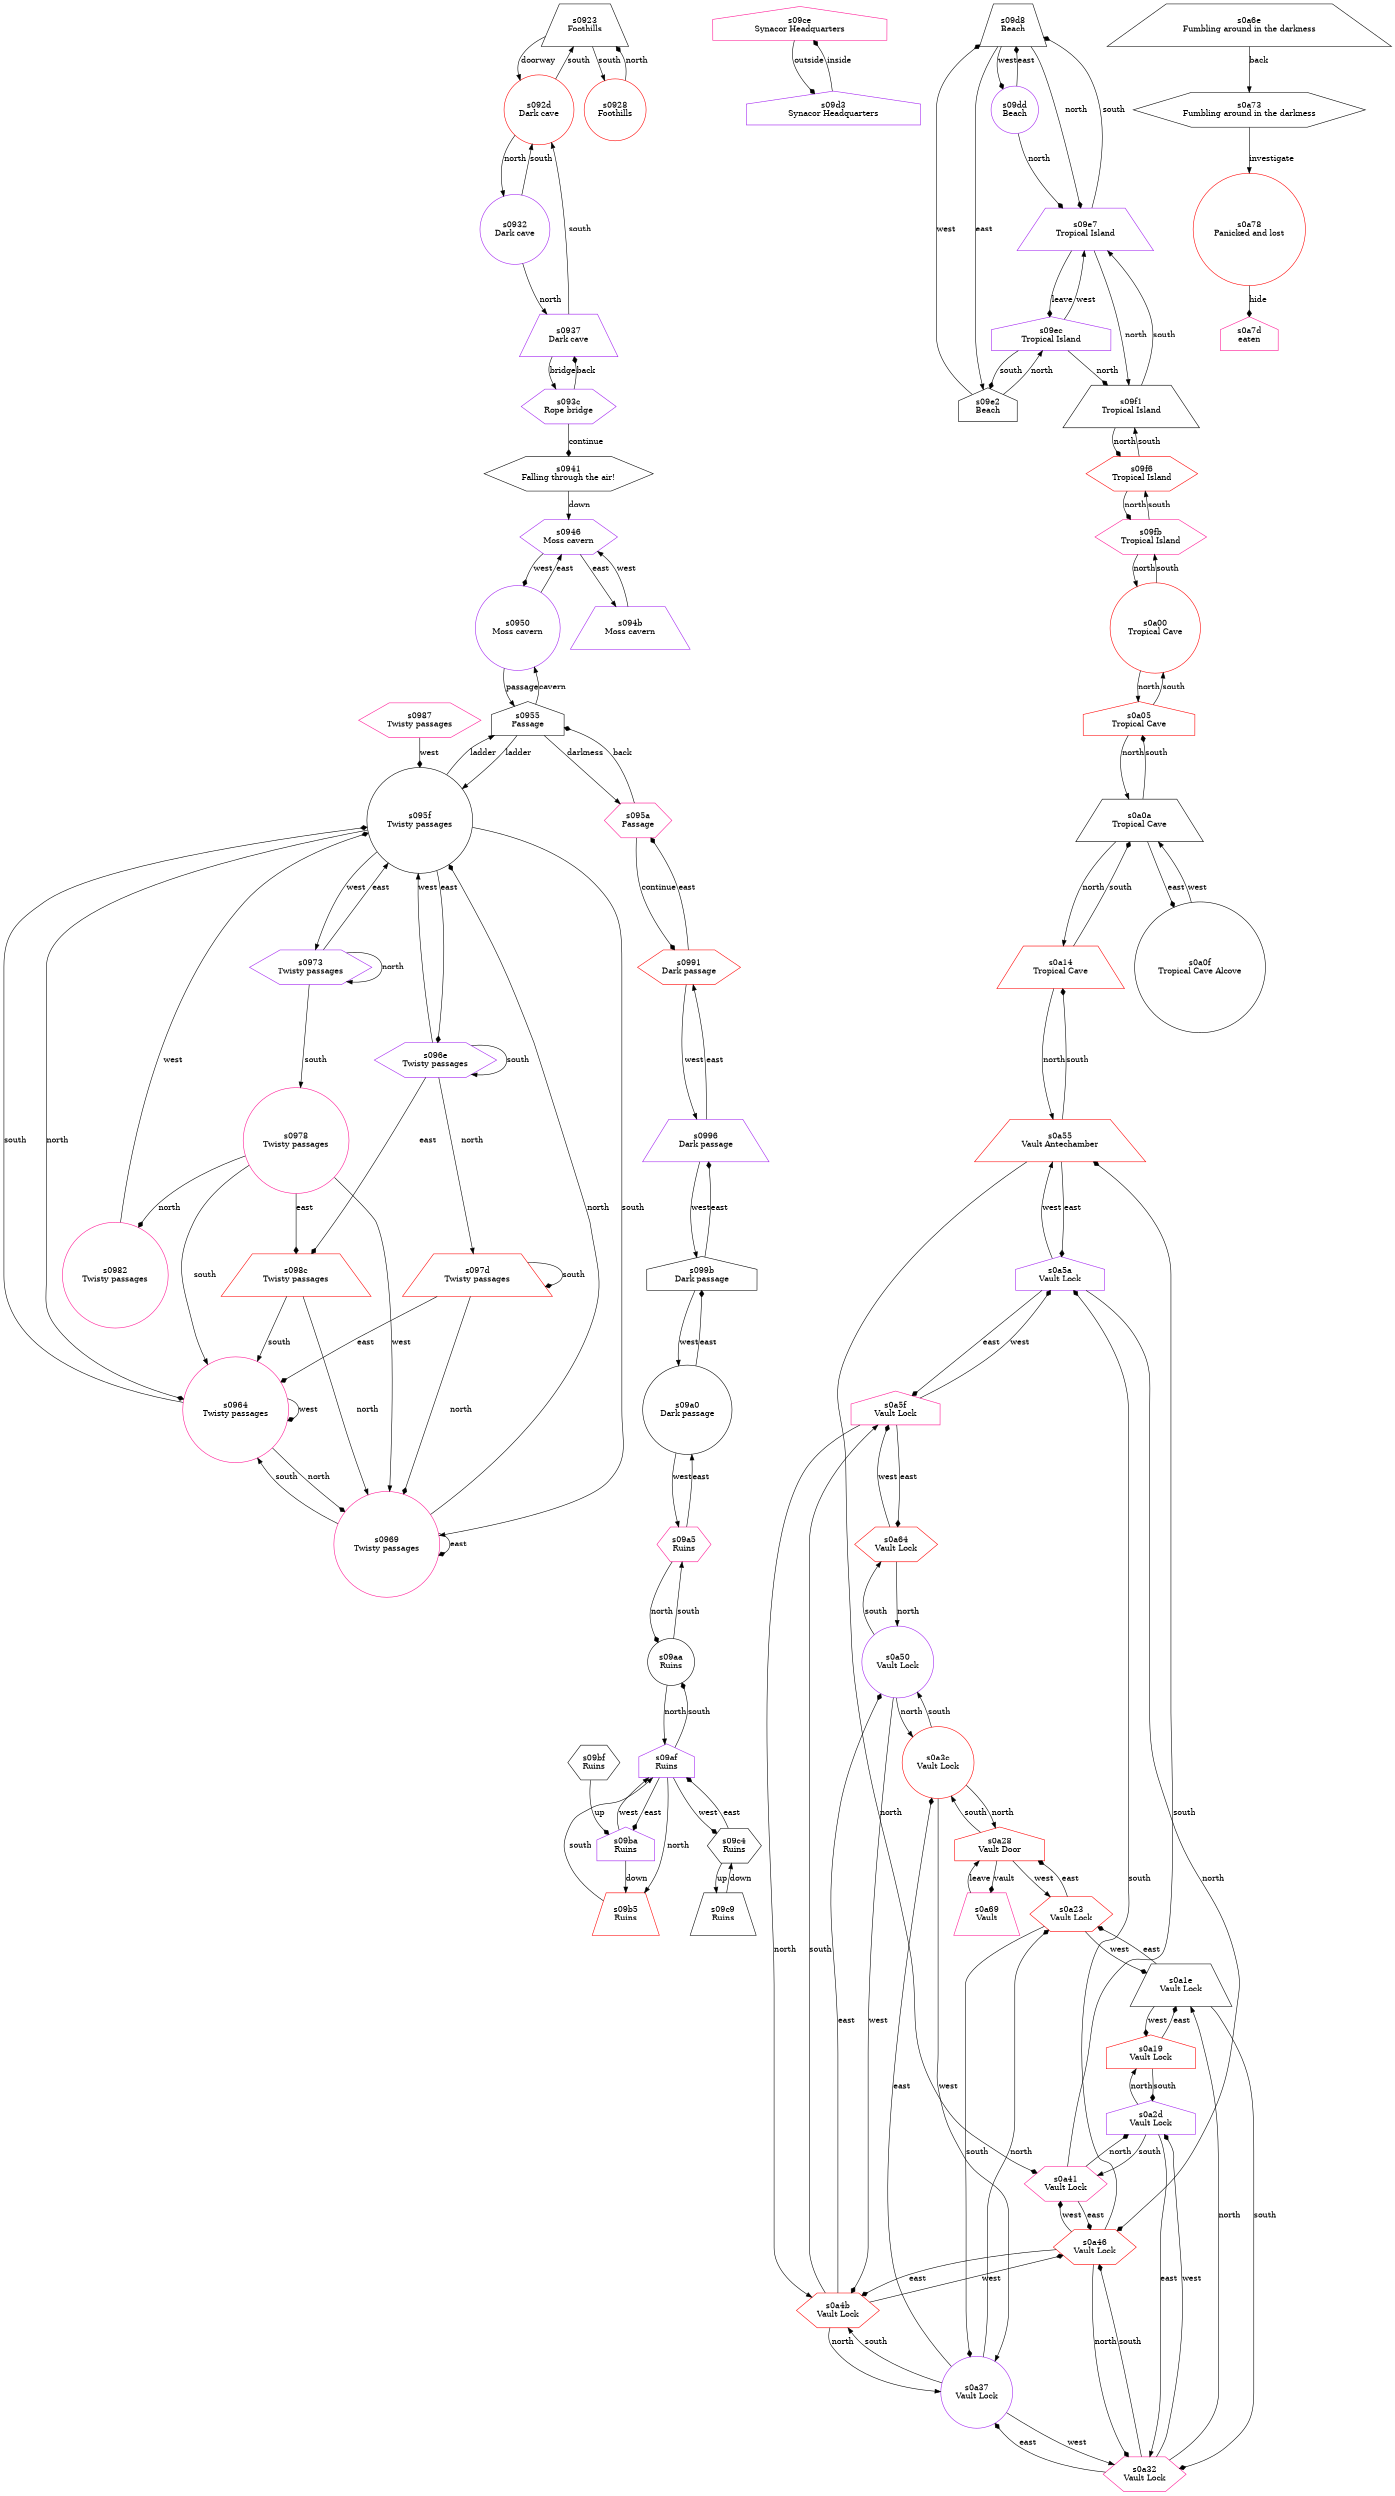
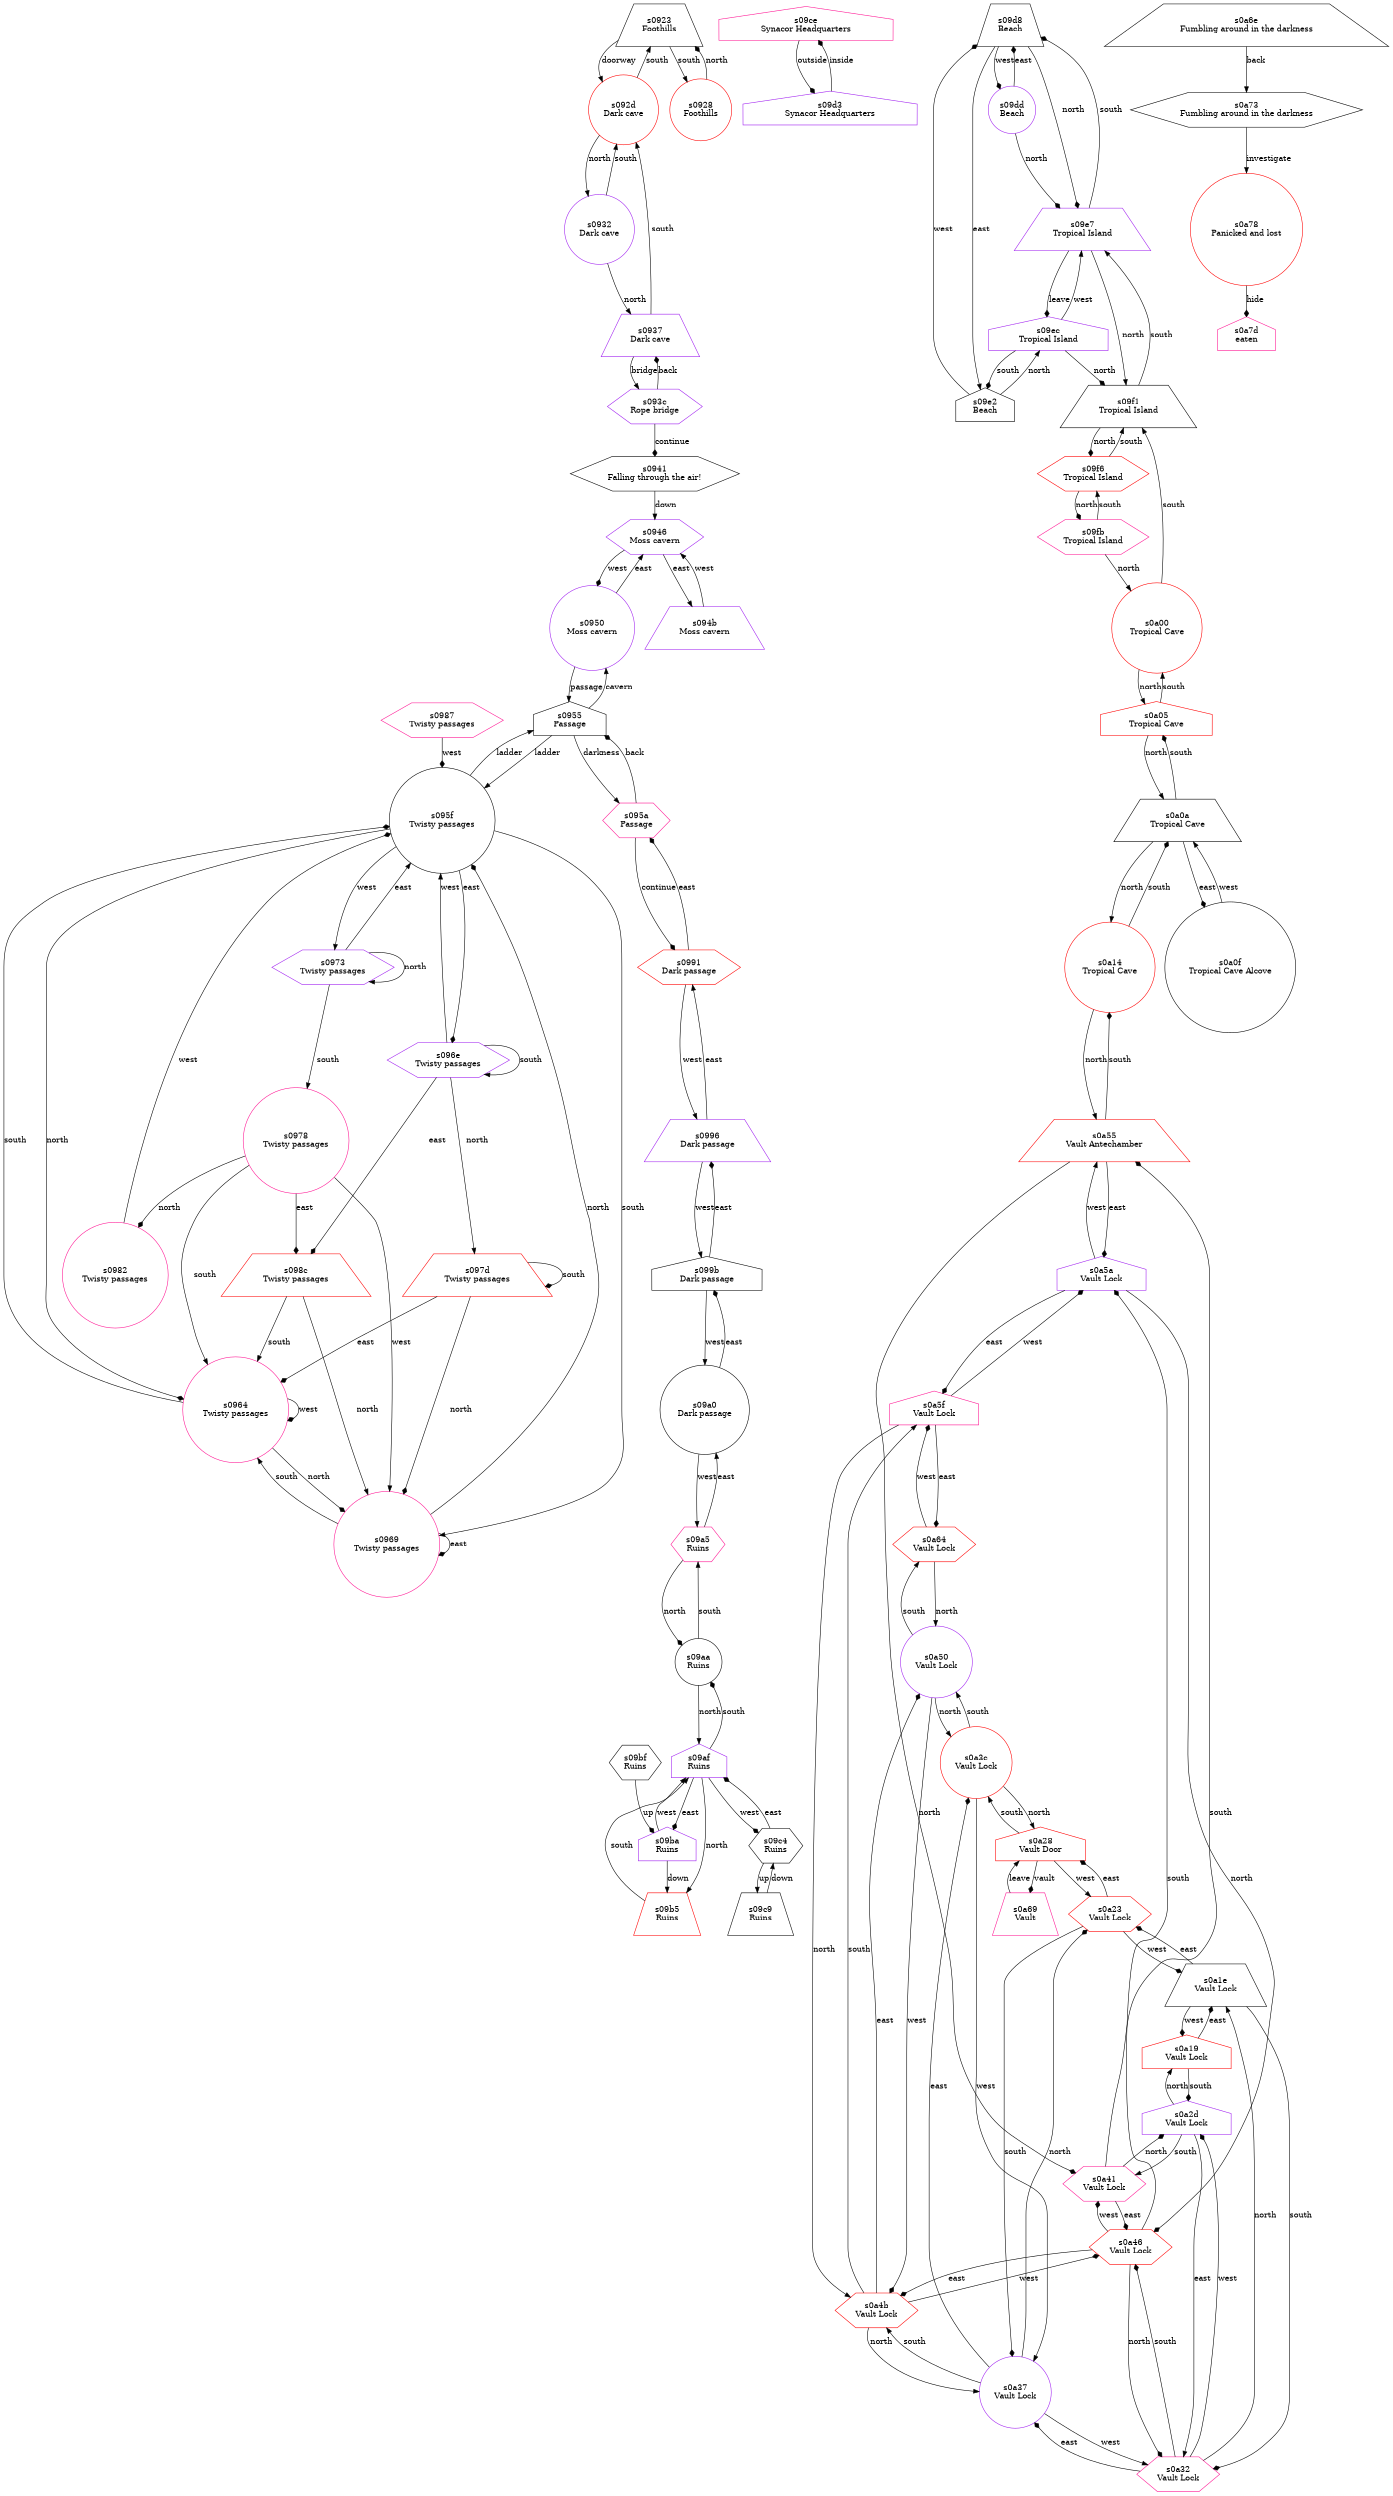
edge "s0a00 Tropical Cave" -> "s09fb Tropical Island": now "s0a00 Tropical Cave" -> "s09f1 Tropical Island"
node "s0a14 Tropical Cave": shape trapezium -> circle
